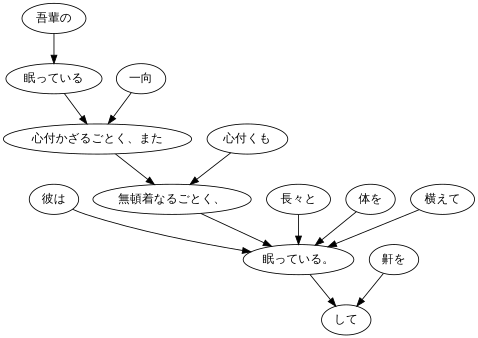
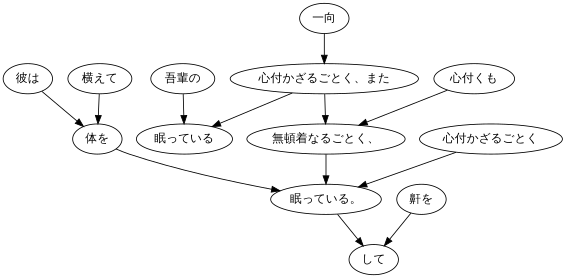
edge "眠っている" -> "心付かざるごとく、また": reversed
node "長々と": label "長々と" -> "心付かざるごとく"
edge "横えて" -> "眠っている。": now "横えて" -> "体を"
edge "彼は" -> "眠っている。": now "彼は" -> "体を"
